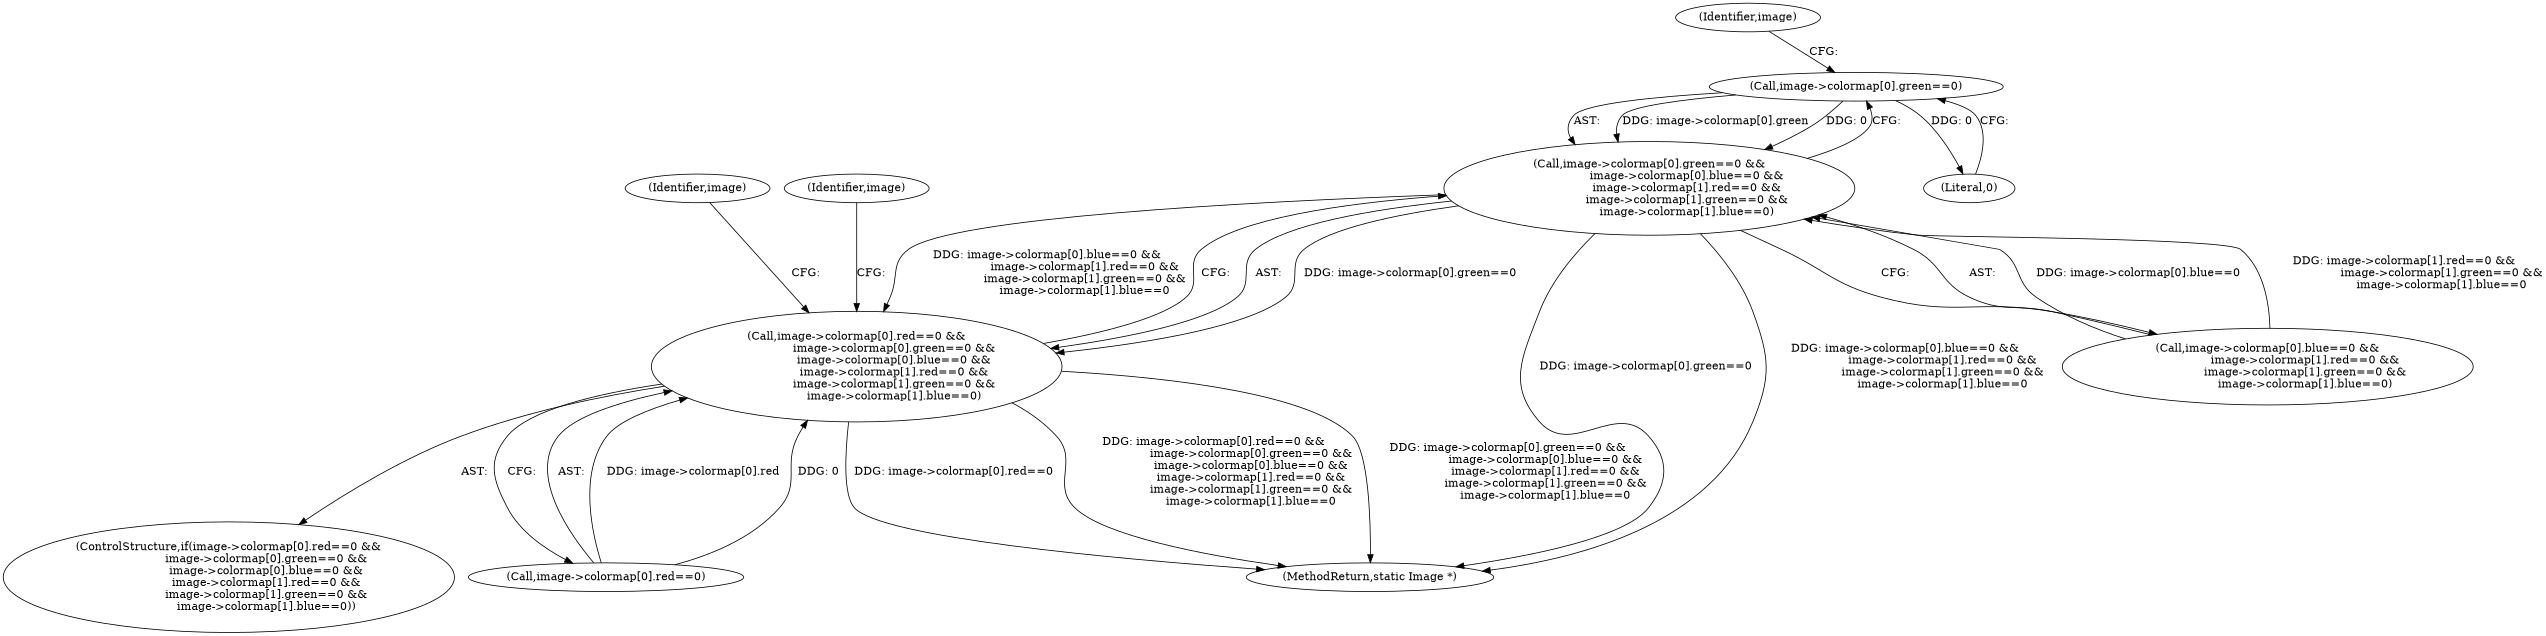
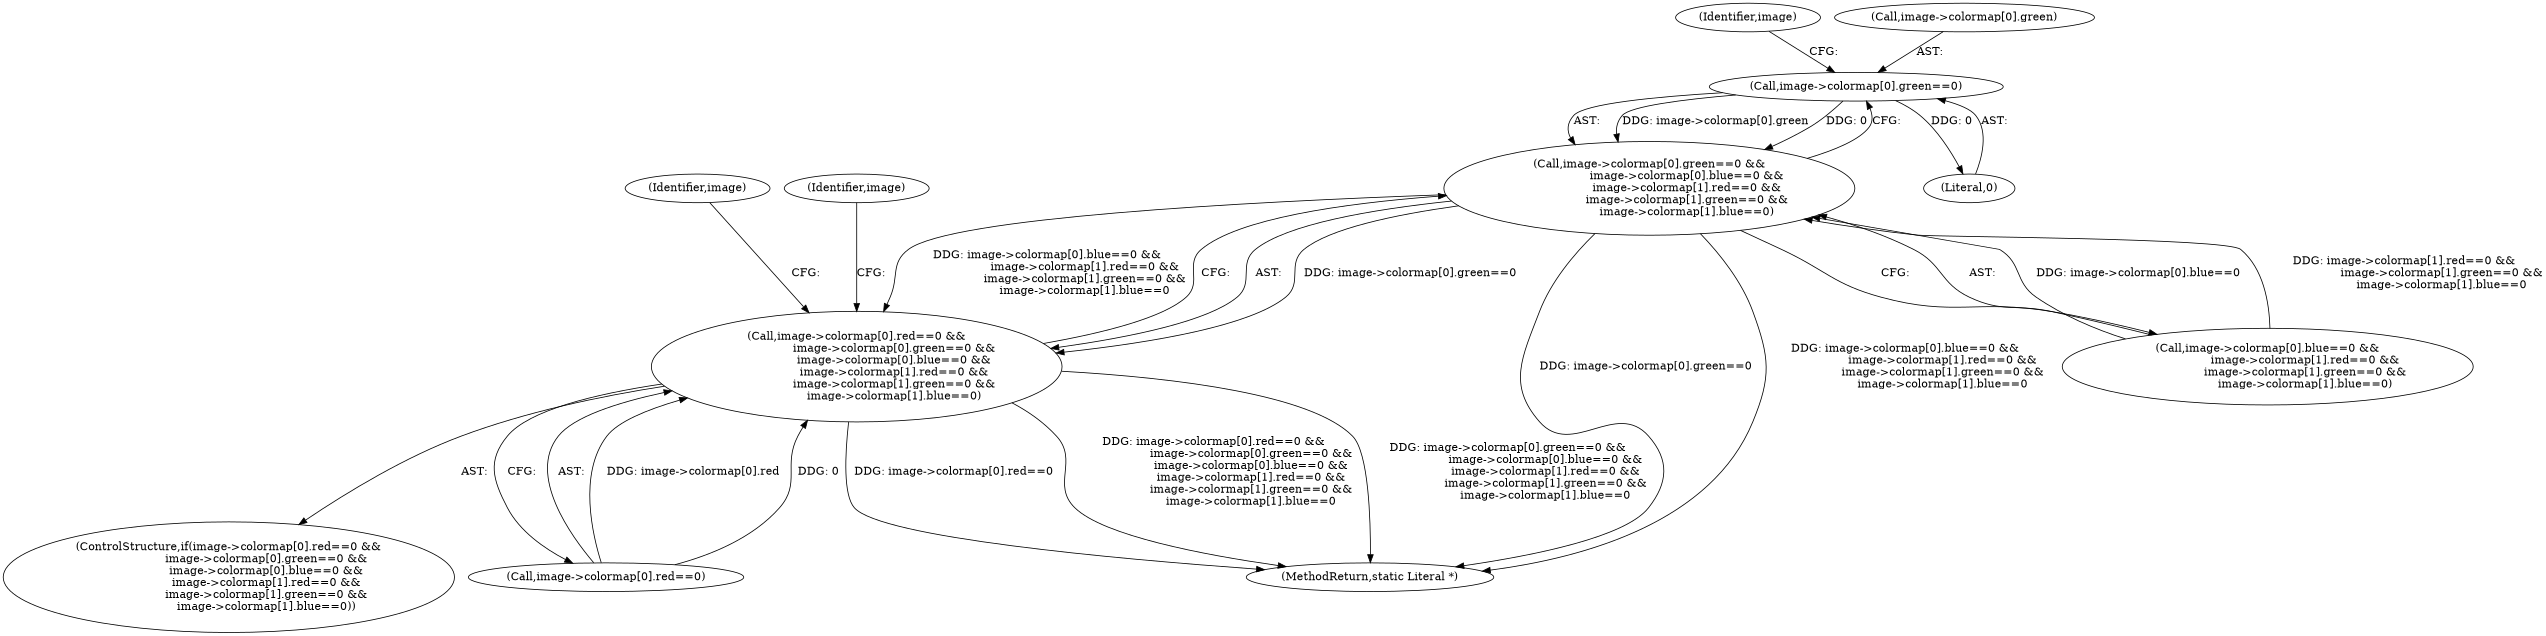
node "(Call,image->colormap[0].green)": added
edge "(Literal,0)" -> "(Call,image->colormap[0].green==0)": label "CFG: " -> "AST: "
node "(MethodReturn,static Image *)": label "(MethodReturn,static Image *)" -> "(MethodReturn,static Literal *)"
